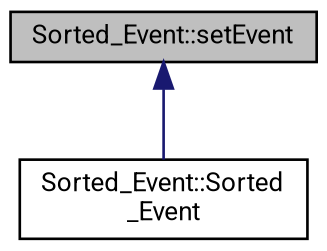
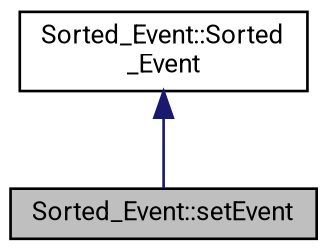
edge "Sorted_Event::Sorted _Event" -> "Sorted_Event::setEvent": reversed
